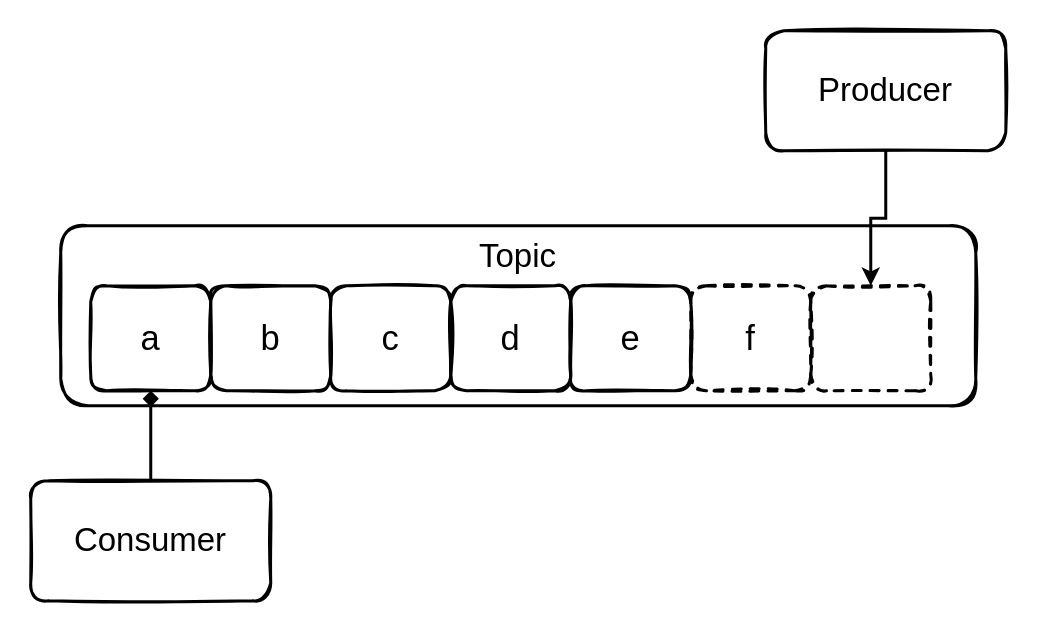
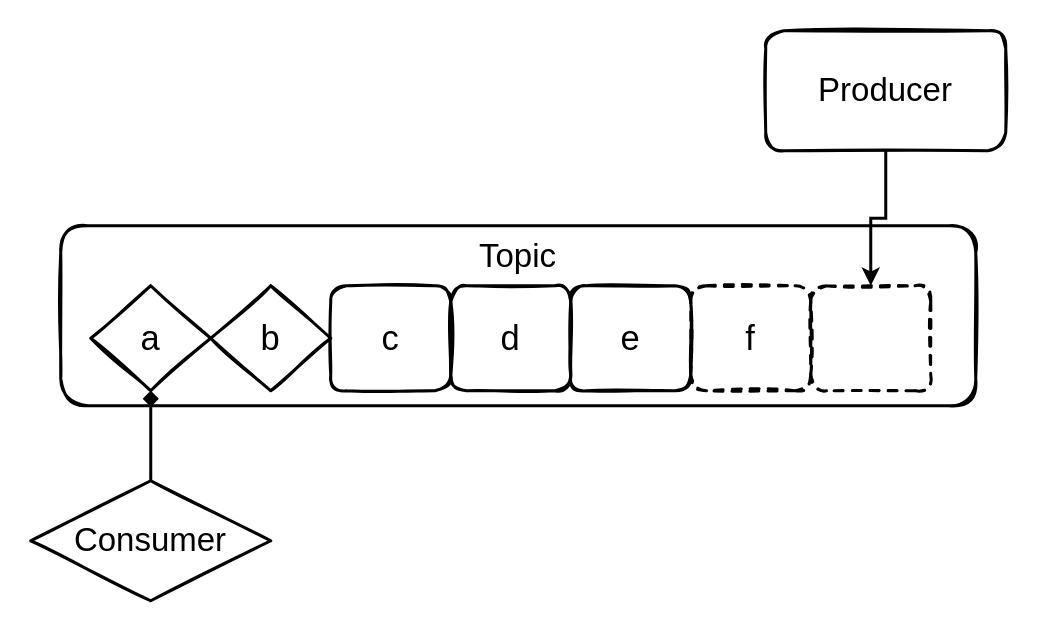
node "a": shape rounded rectangle -> diamond
node "b": shape rounded rectangle -> diamond
node "Consumer": shape rounded rectangle -> diamond
